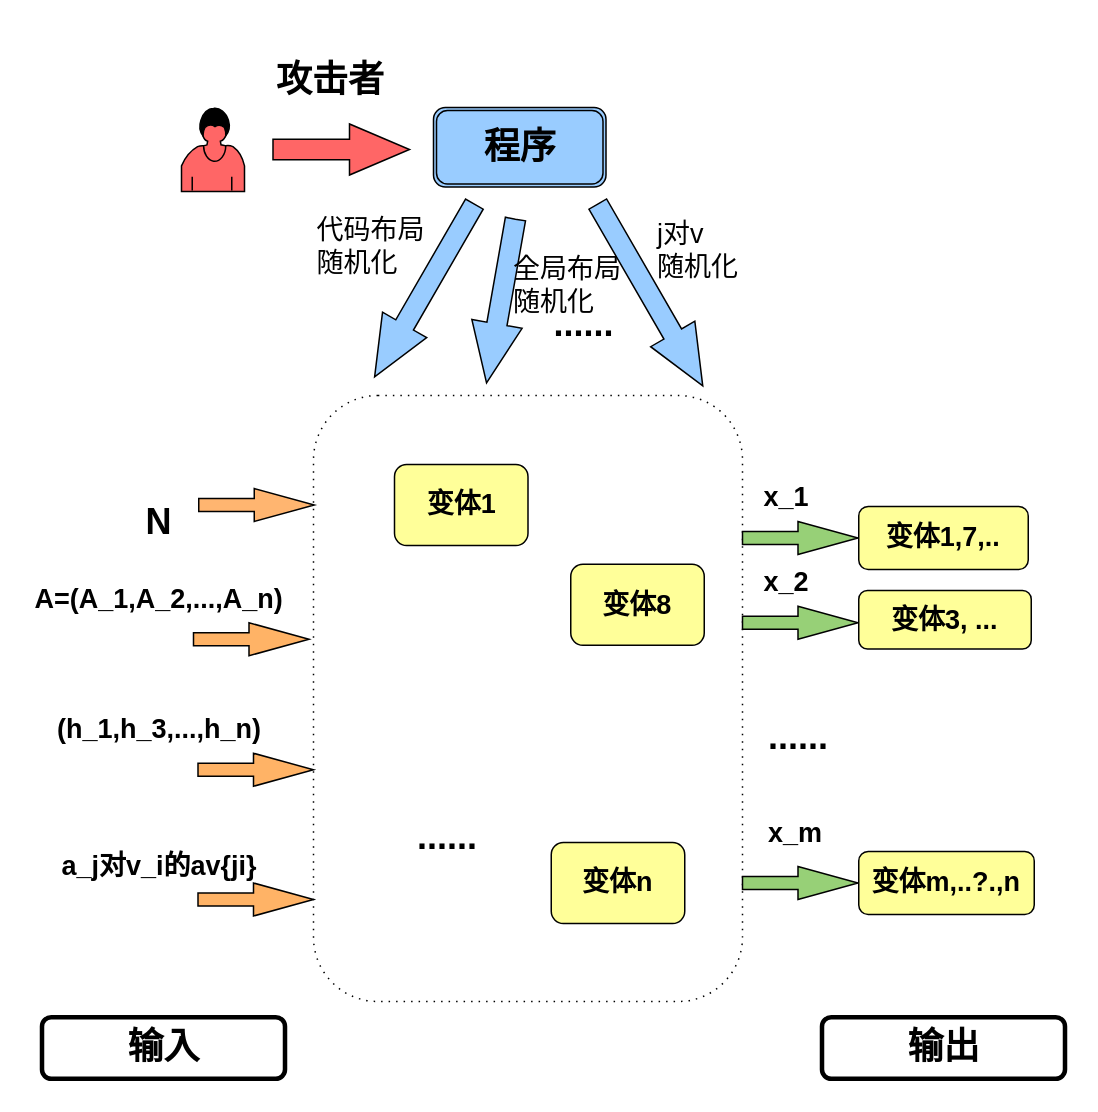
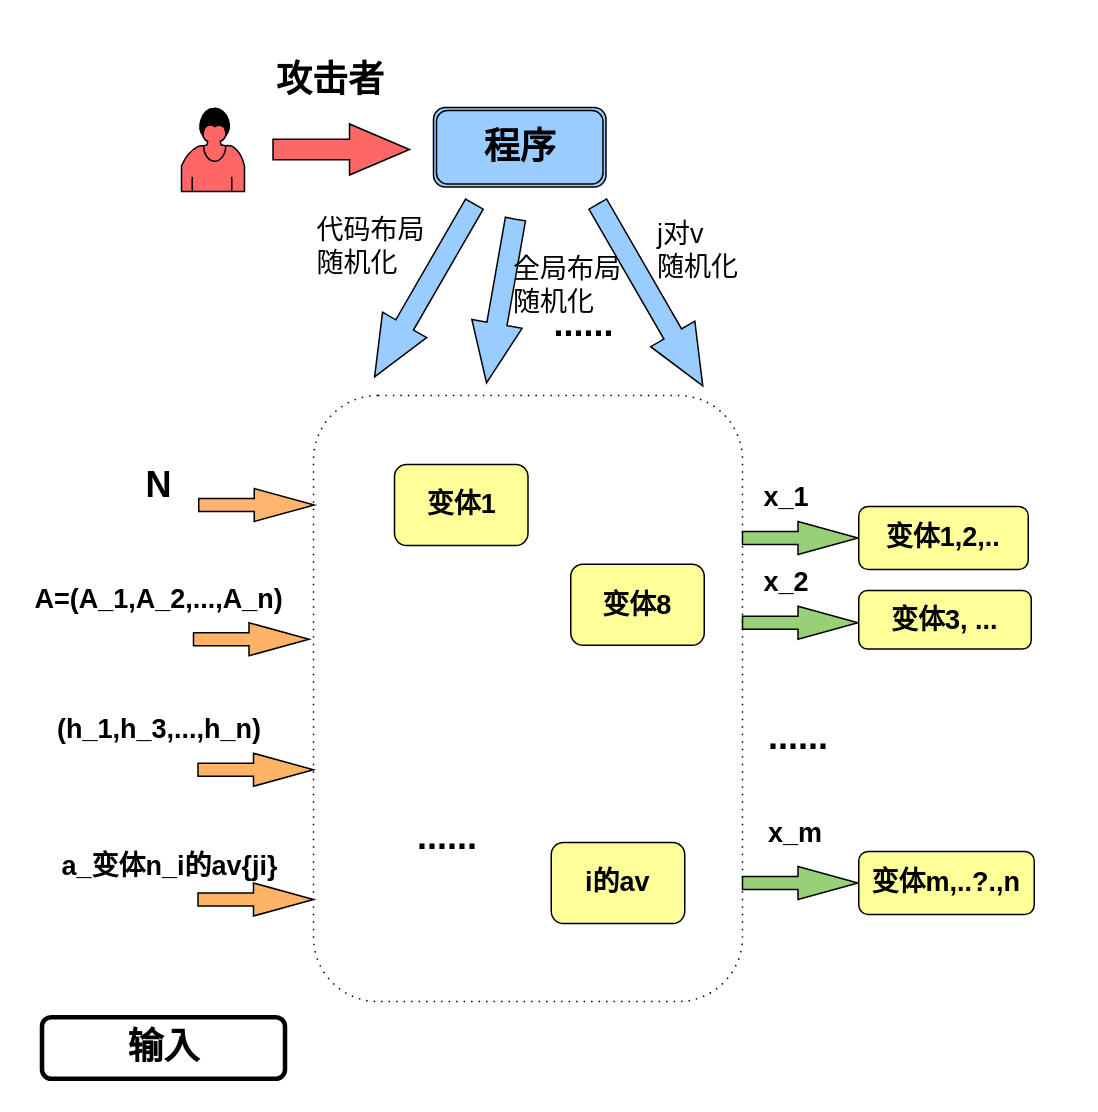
node "N": moved (164, 508) -> (164, 470)
node "变体1,7,..": label "变体1,7,.." -> "变体1,2,.."
node "a_j对v_i的av{ji}": label "a_j对v_i的av{ji}" -> "a_变体n_i的av{ji}"
node "变体n": label "变体n" -> "i的av"
node "输出": removed
